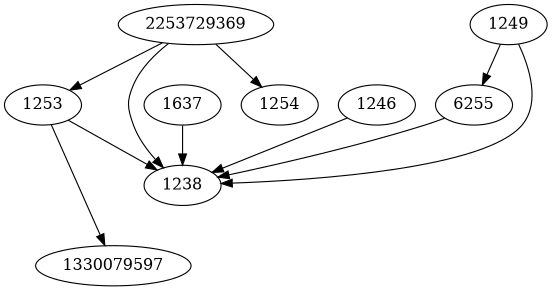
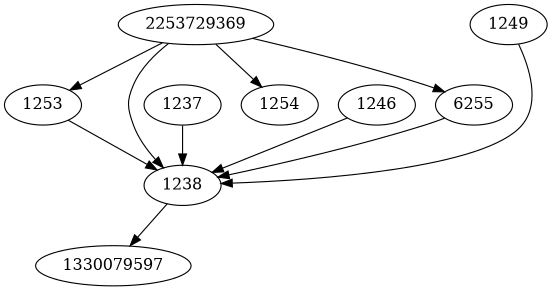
edge "1249" -> "6255": now "2253729369" -> "6255"
node "1637": label "1637" -> "1237"
edge "1253" -> "1330079597": now "1238" -> "1330079597"
